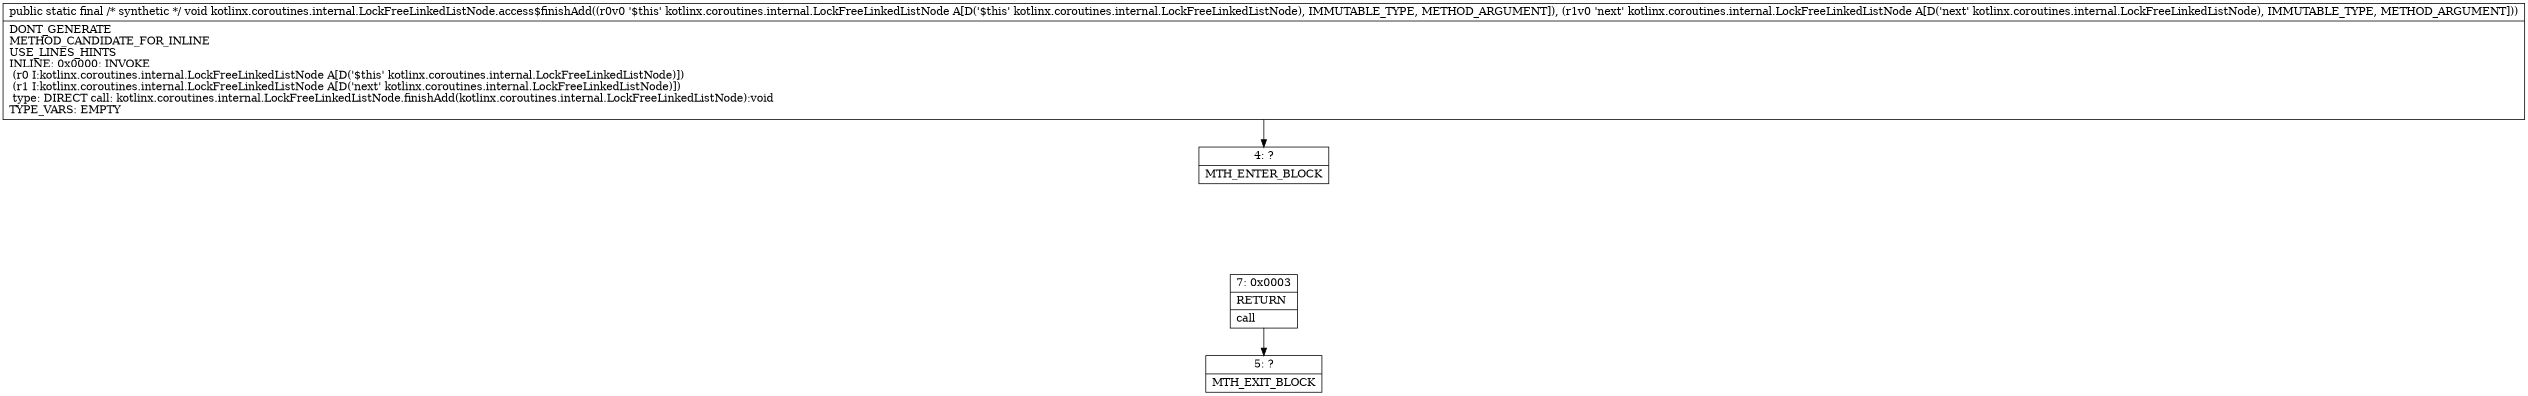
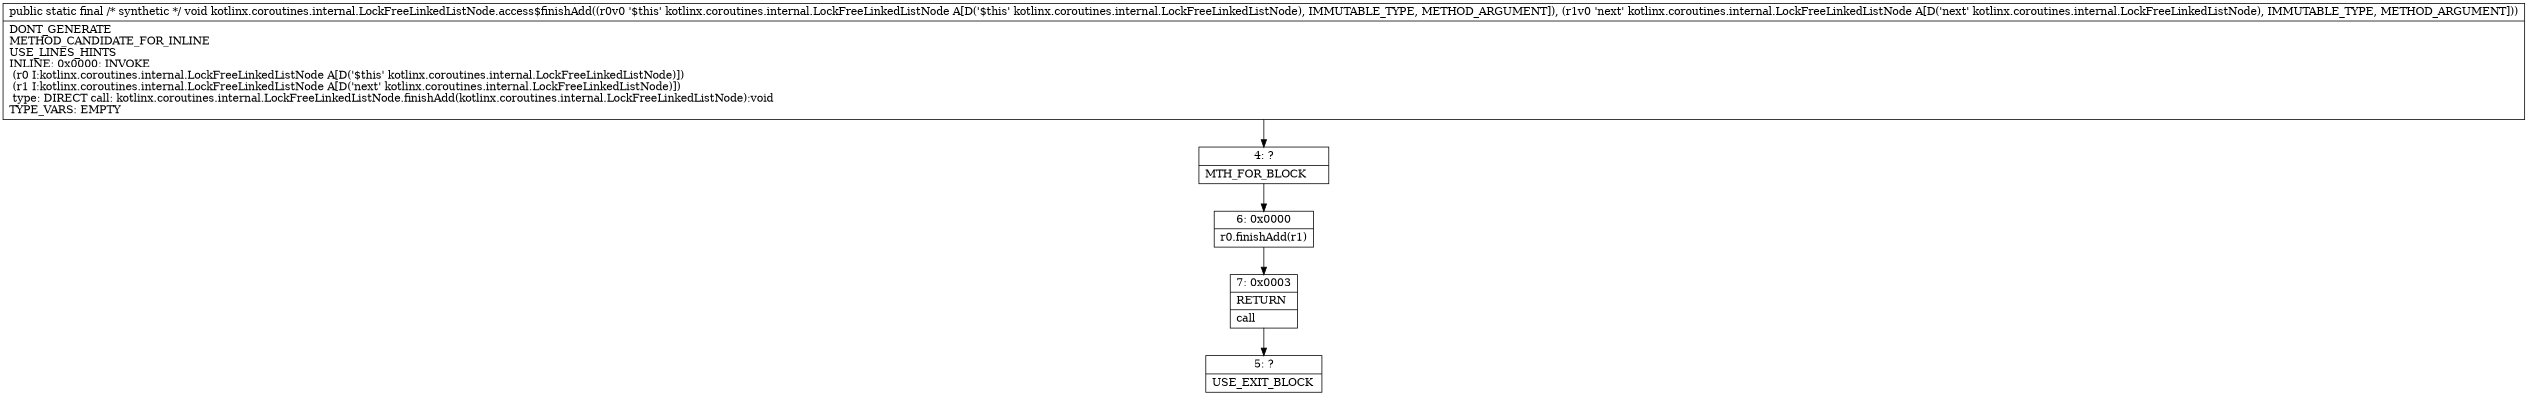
node "4: ?": text "MTH_ENTER_BLOCK" -> "MTH_FOR_BLOCK"
node "6: 0x0000": added
node "5: ?": text "MTH_EXIT_BLOCK" -> "USE_EXIT_BLOCK"
